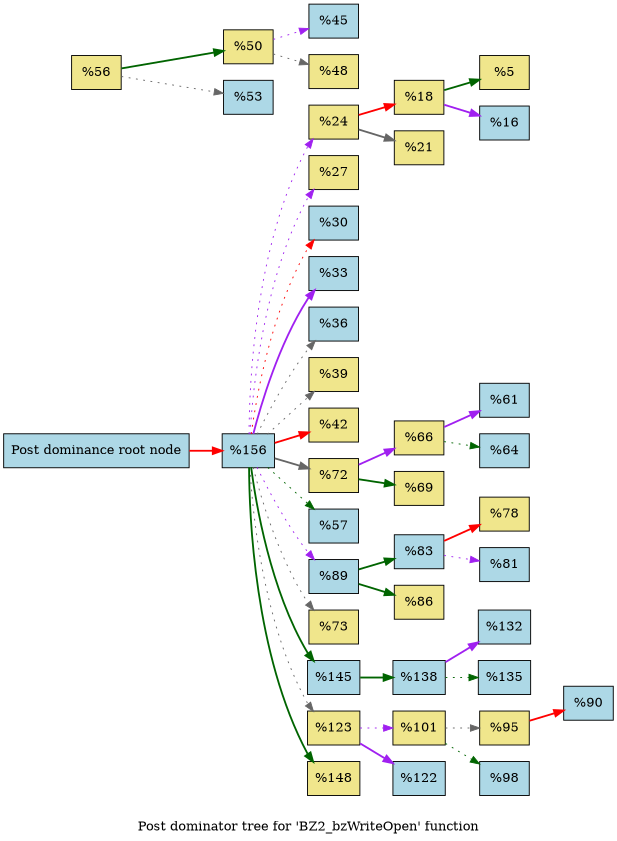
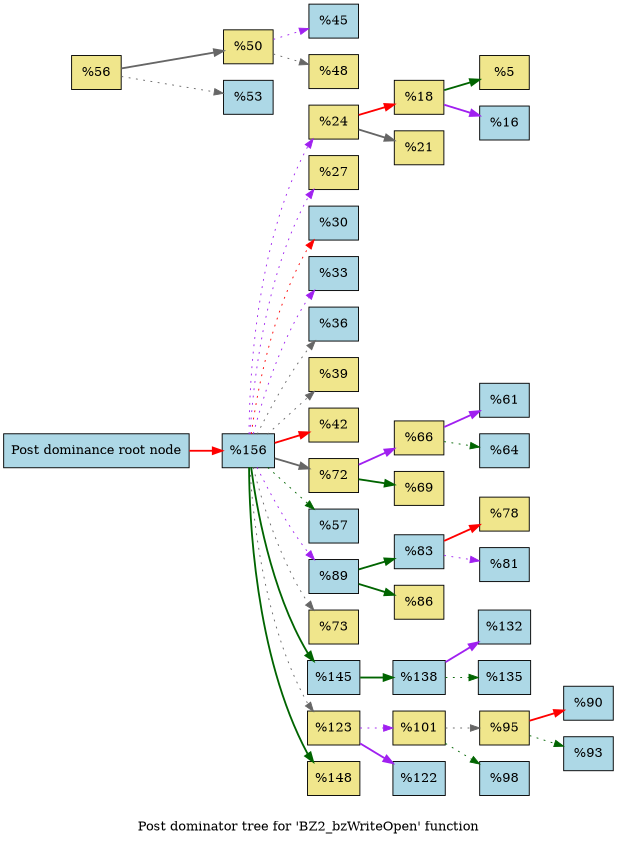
edge "%56" -> "%50": color darkgreen -> gray40
edge "%156" -> "%33": style bold -> dotted
node "%93": added
